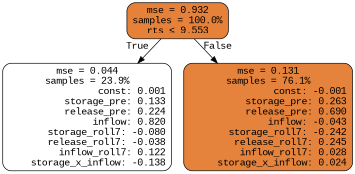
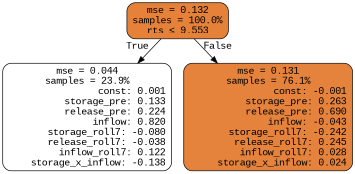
node "mse = 0.932 samples = 100.0% rts ≤ 9.553": label "mse = 0.932 samples = 100.0% rts ≤ 9.553" -> "mse = 0.132 samples = 100.0% rts ≤ 9.553"
